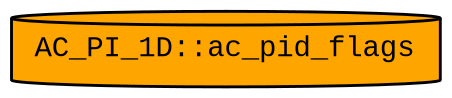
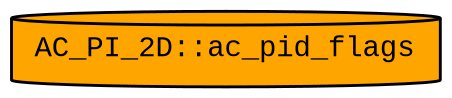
node "AC_PI_1D::ac_pid_flags": label "AC_PI_1D::ac_pid_flags" -> "AC_PI_2D::ac_pid_flags"
